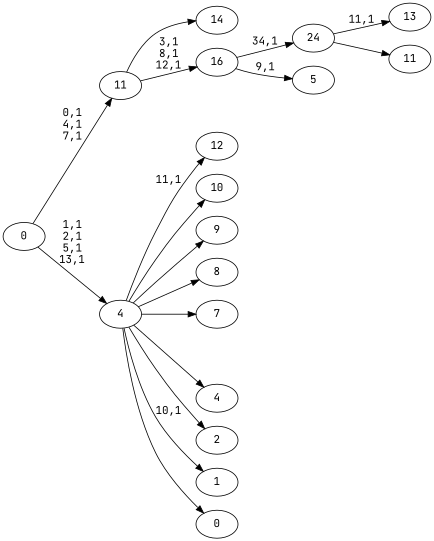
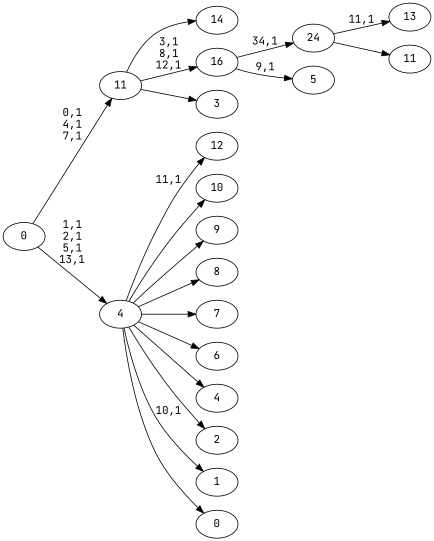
node "3": added
node "6": added
